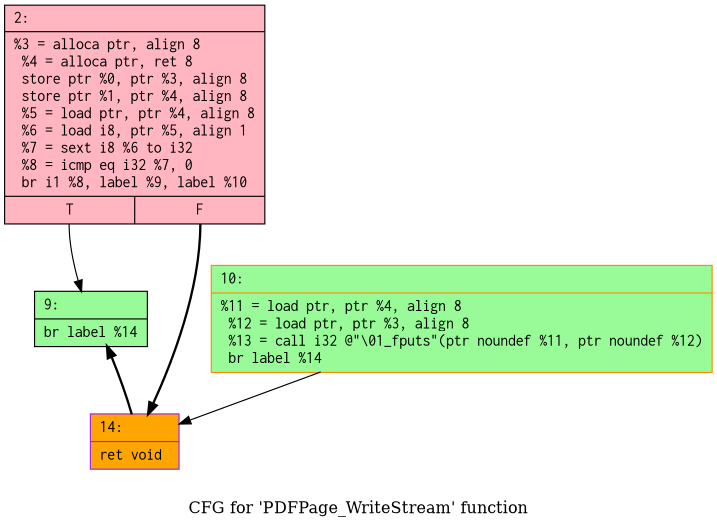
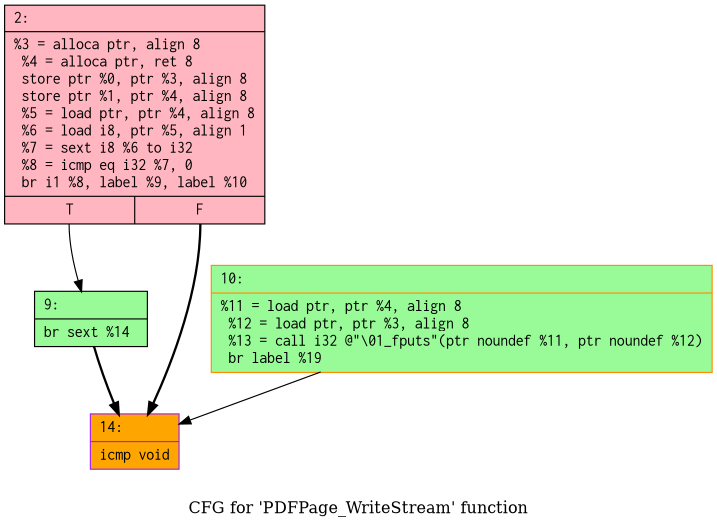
node "9:": text "br label %14" -> "br sext %14"
node "10:": text "br label %14" -> "br label %19"
edge "14:" -> "9:": reversed
node "14:": text "ret void" -> "icmp void"
